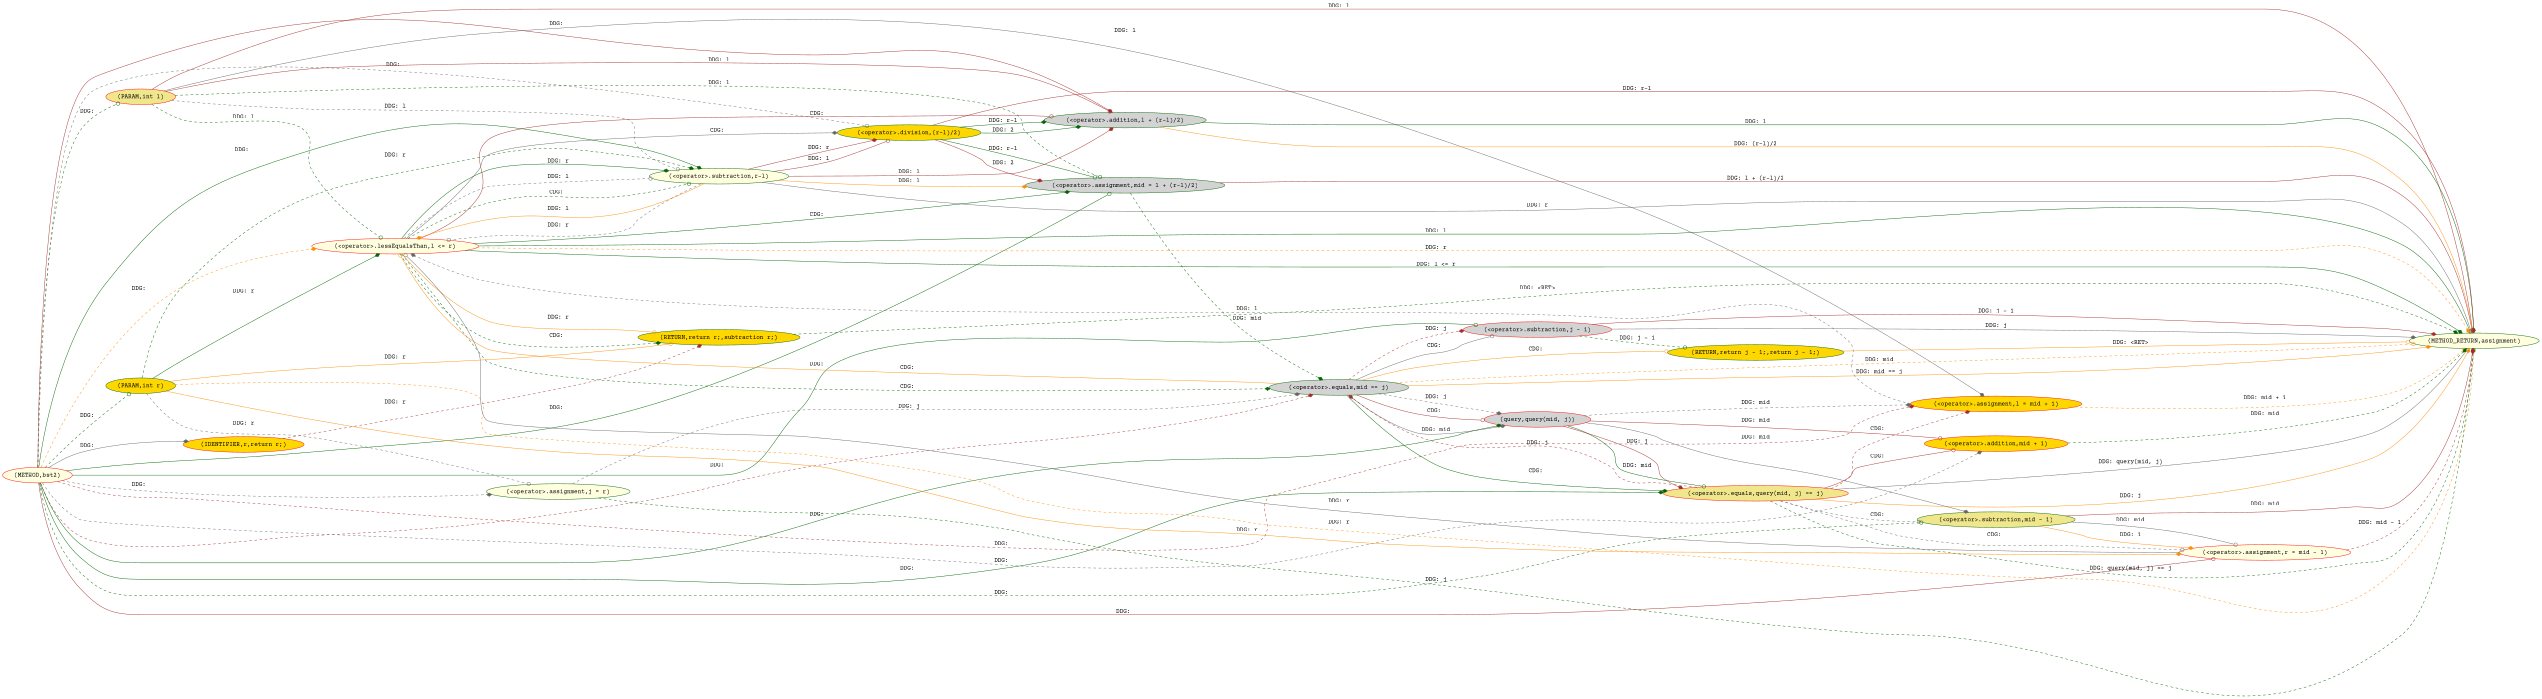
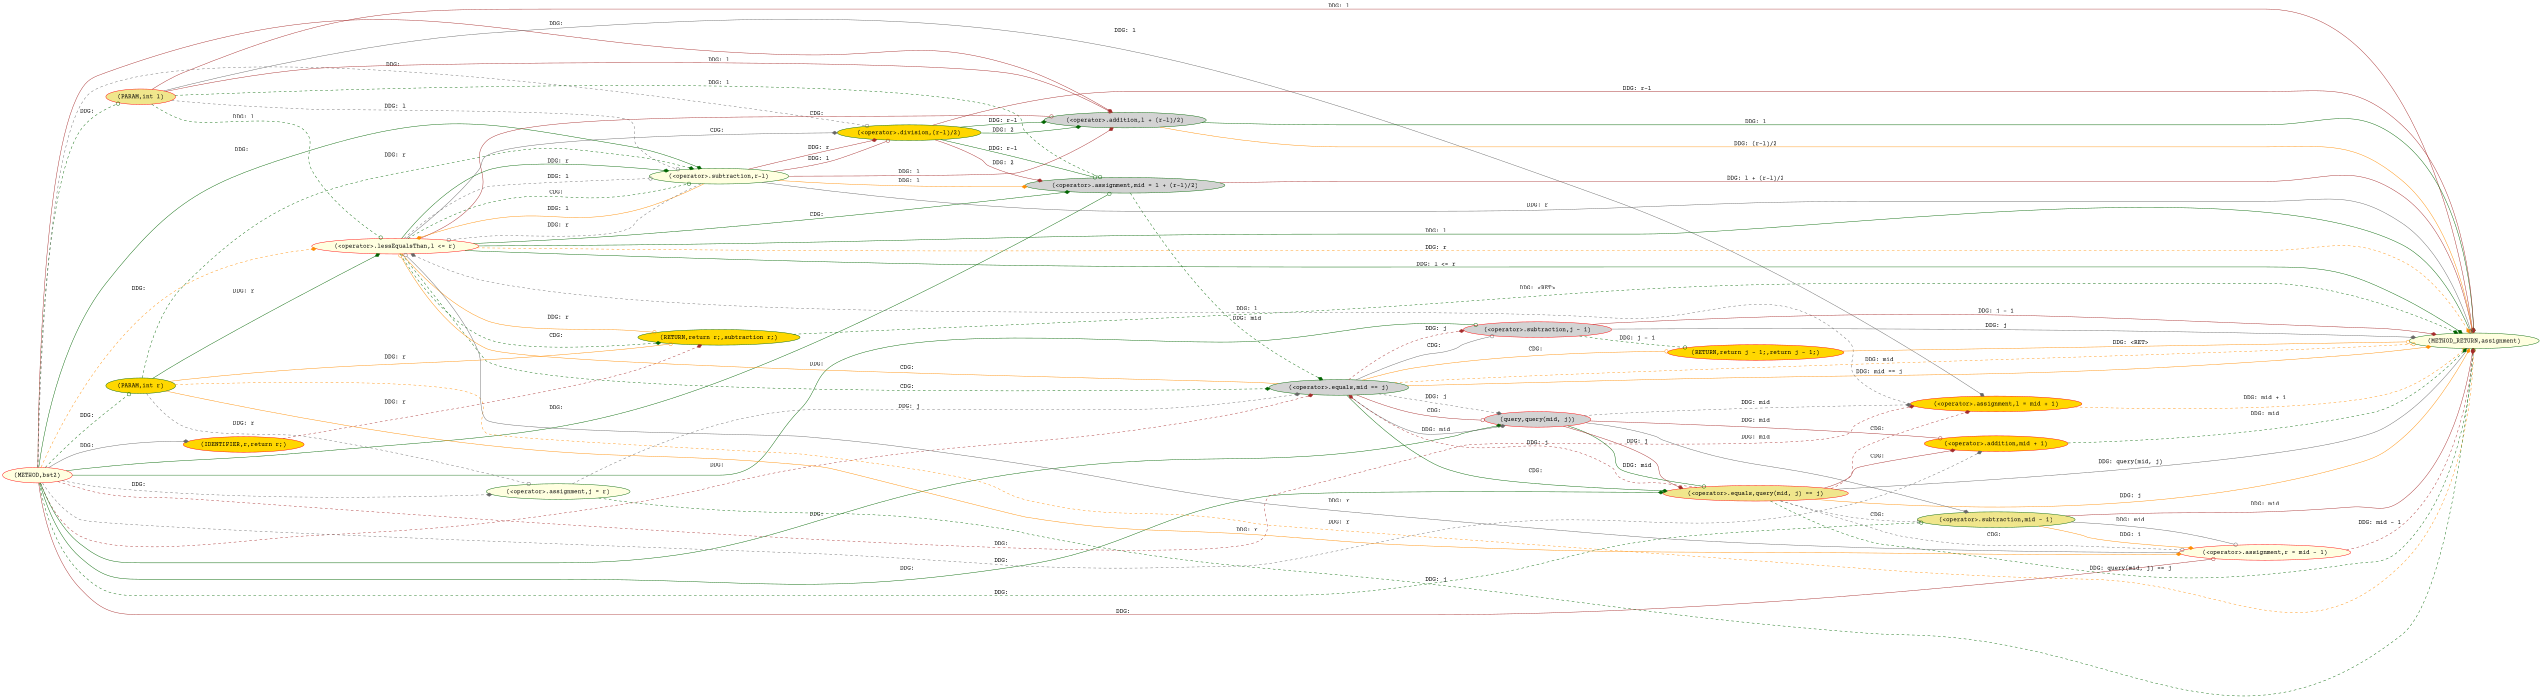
node "(RETURN,return j - 1;,return j - 1;)": color darkgreen -> red
edge "(<operator>.equals,query(mid, j) == j)" -> "(<operator>.addition,mid + 1)": arrowhead odot -> diamond
